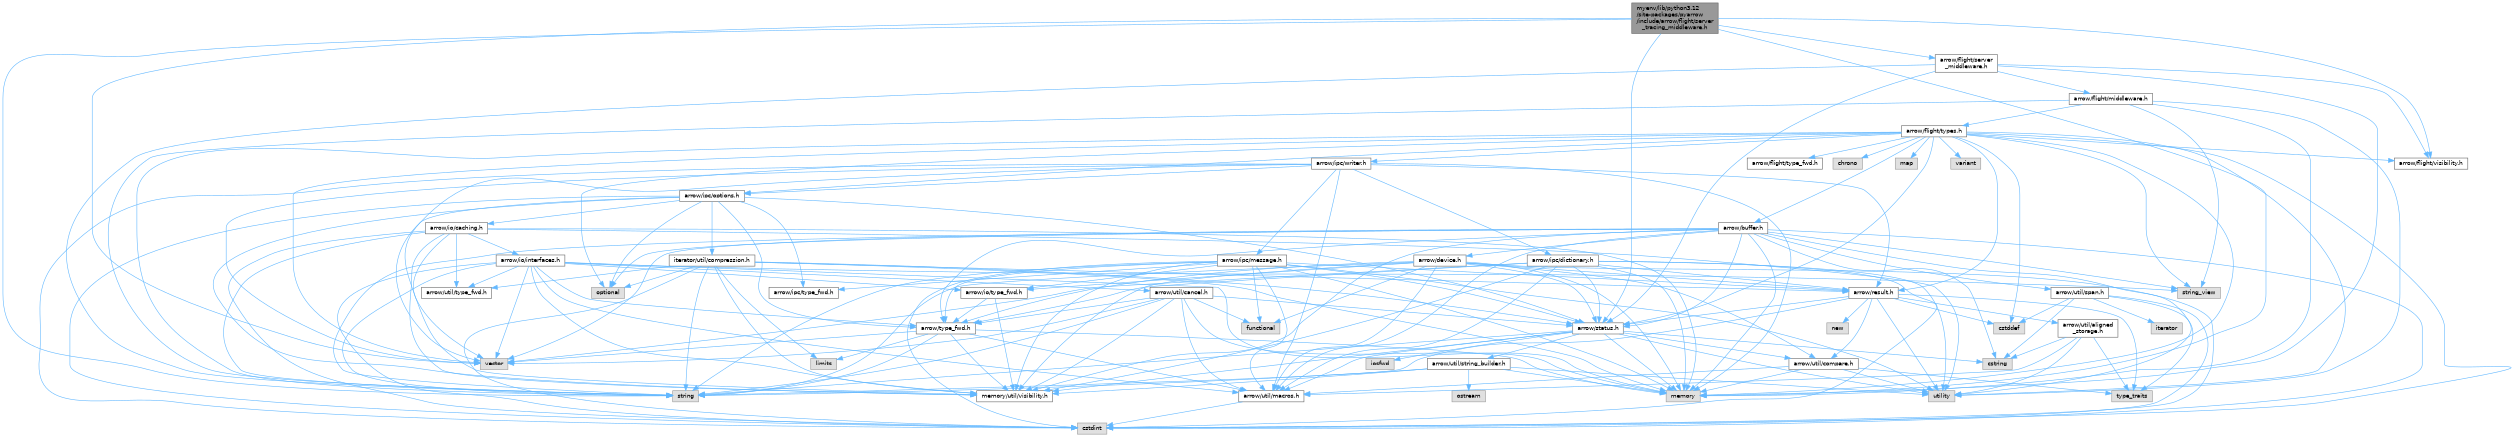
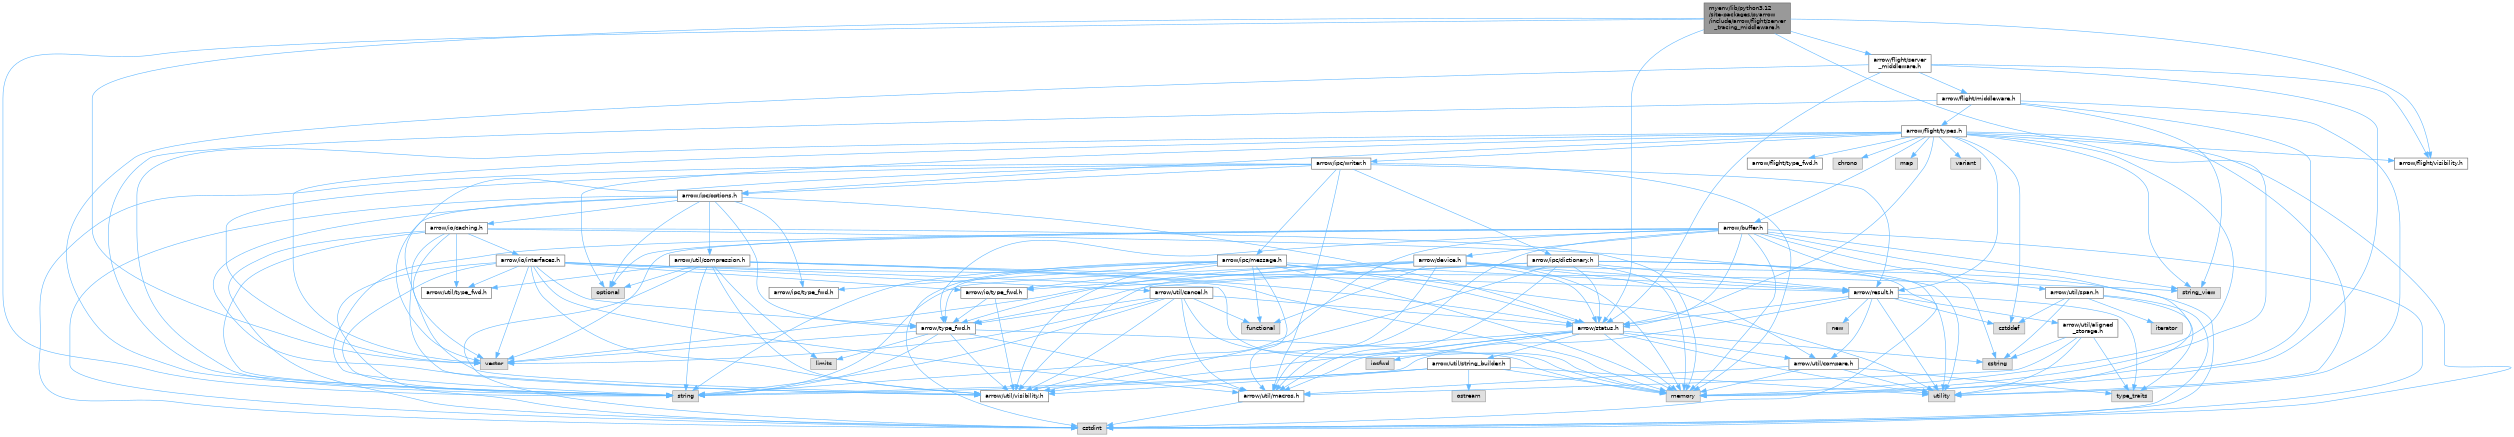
node "iterator/util/compression.h": label "iterator/util/compression.h" -> "arrow/util/compression.h"
node "memory/util/visibility.h": label "memory/util/visibility.h" -> "arrow/util/visibility.h"
